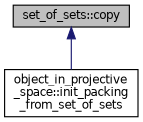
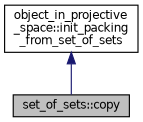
edge "object_in_projective _space::init_packing _from_set_of_sets" -> "set_of_sets::copy": reversed
